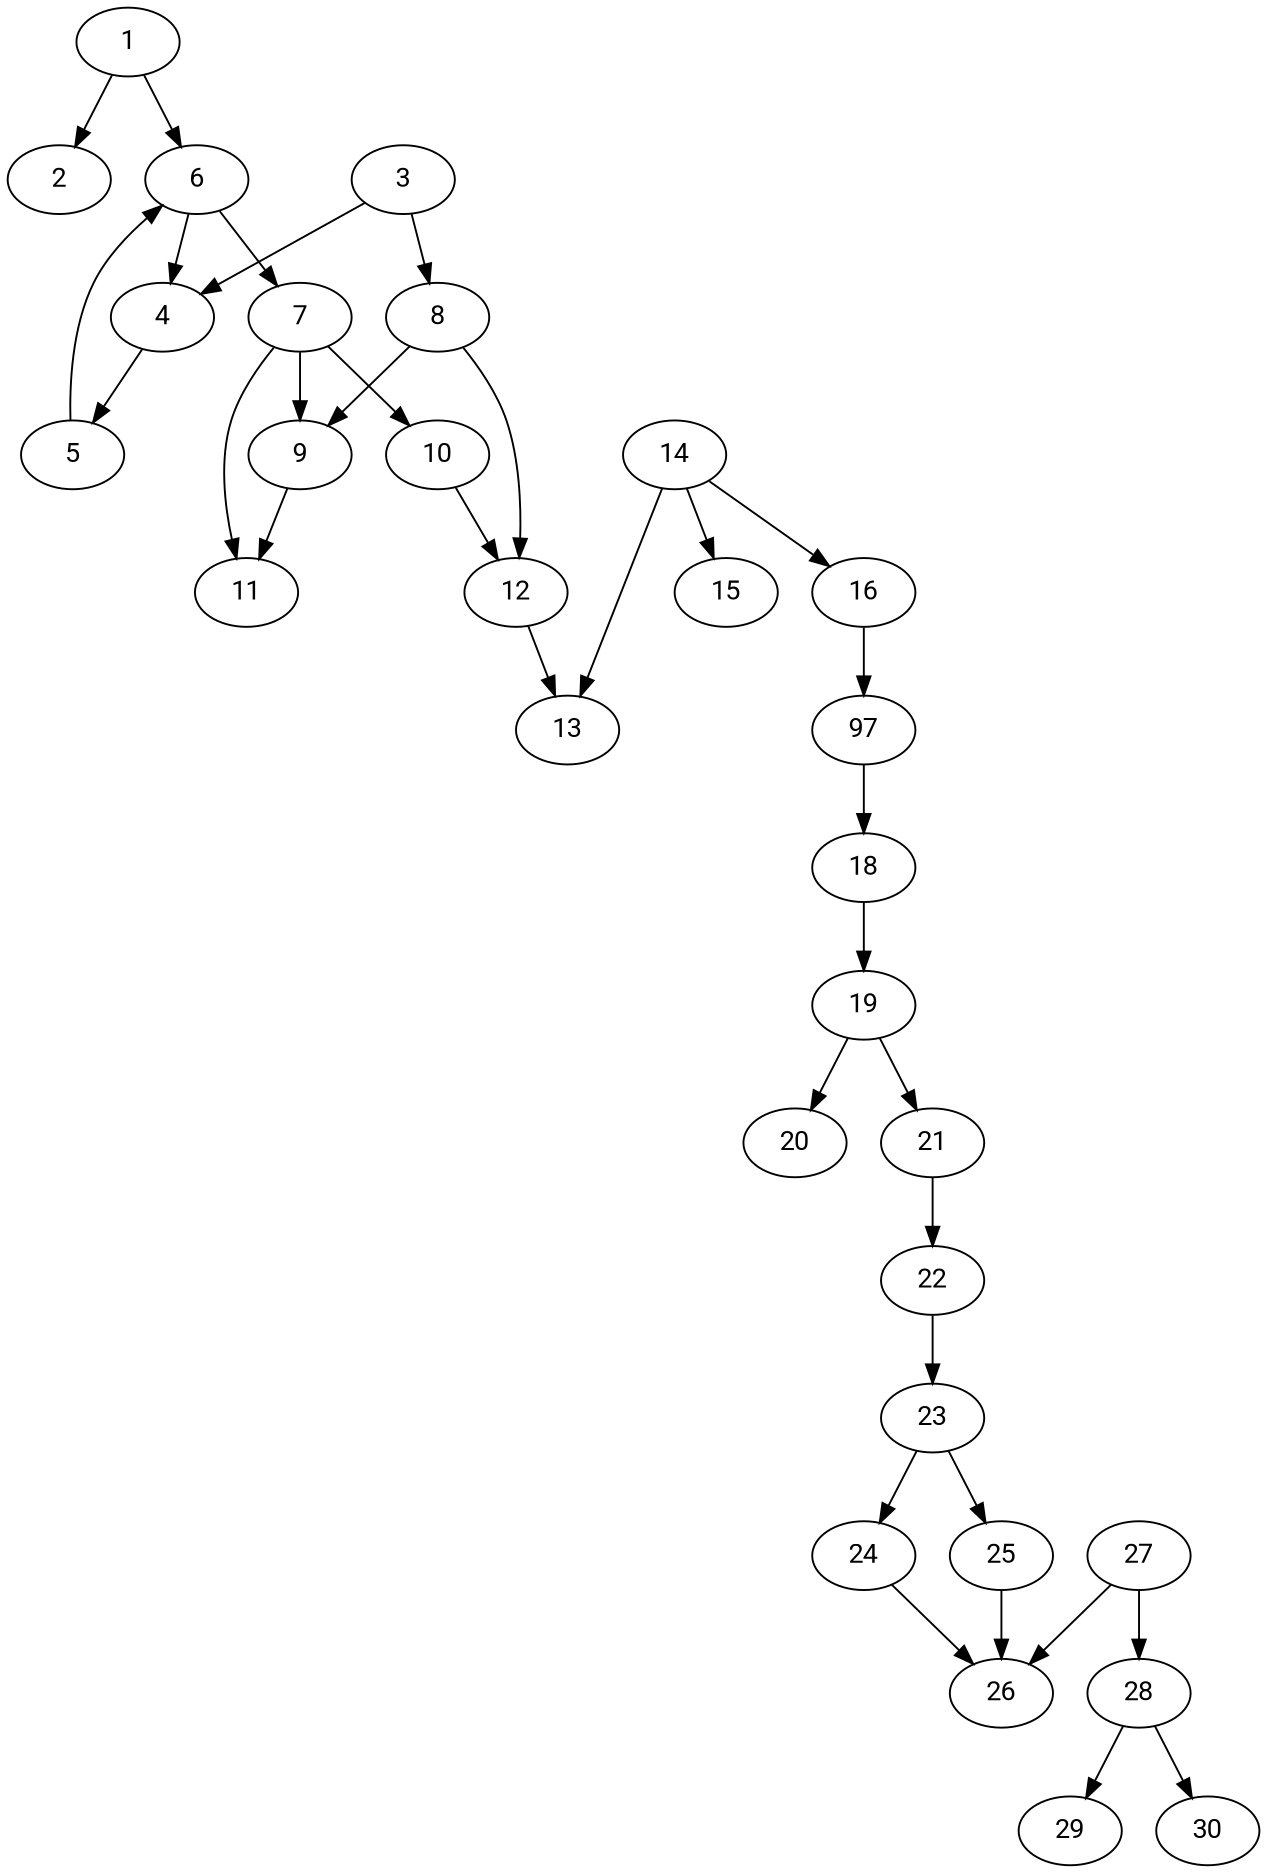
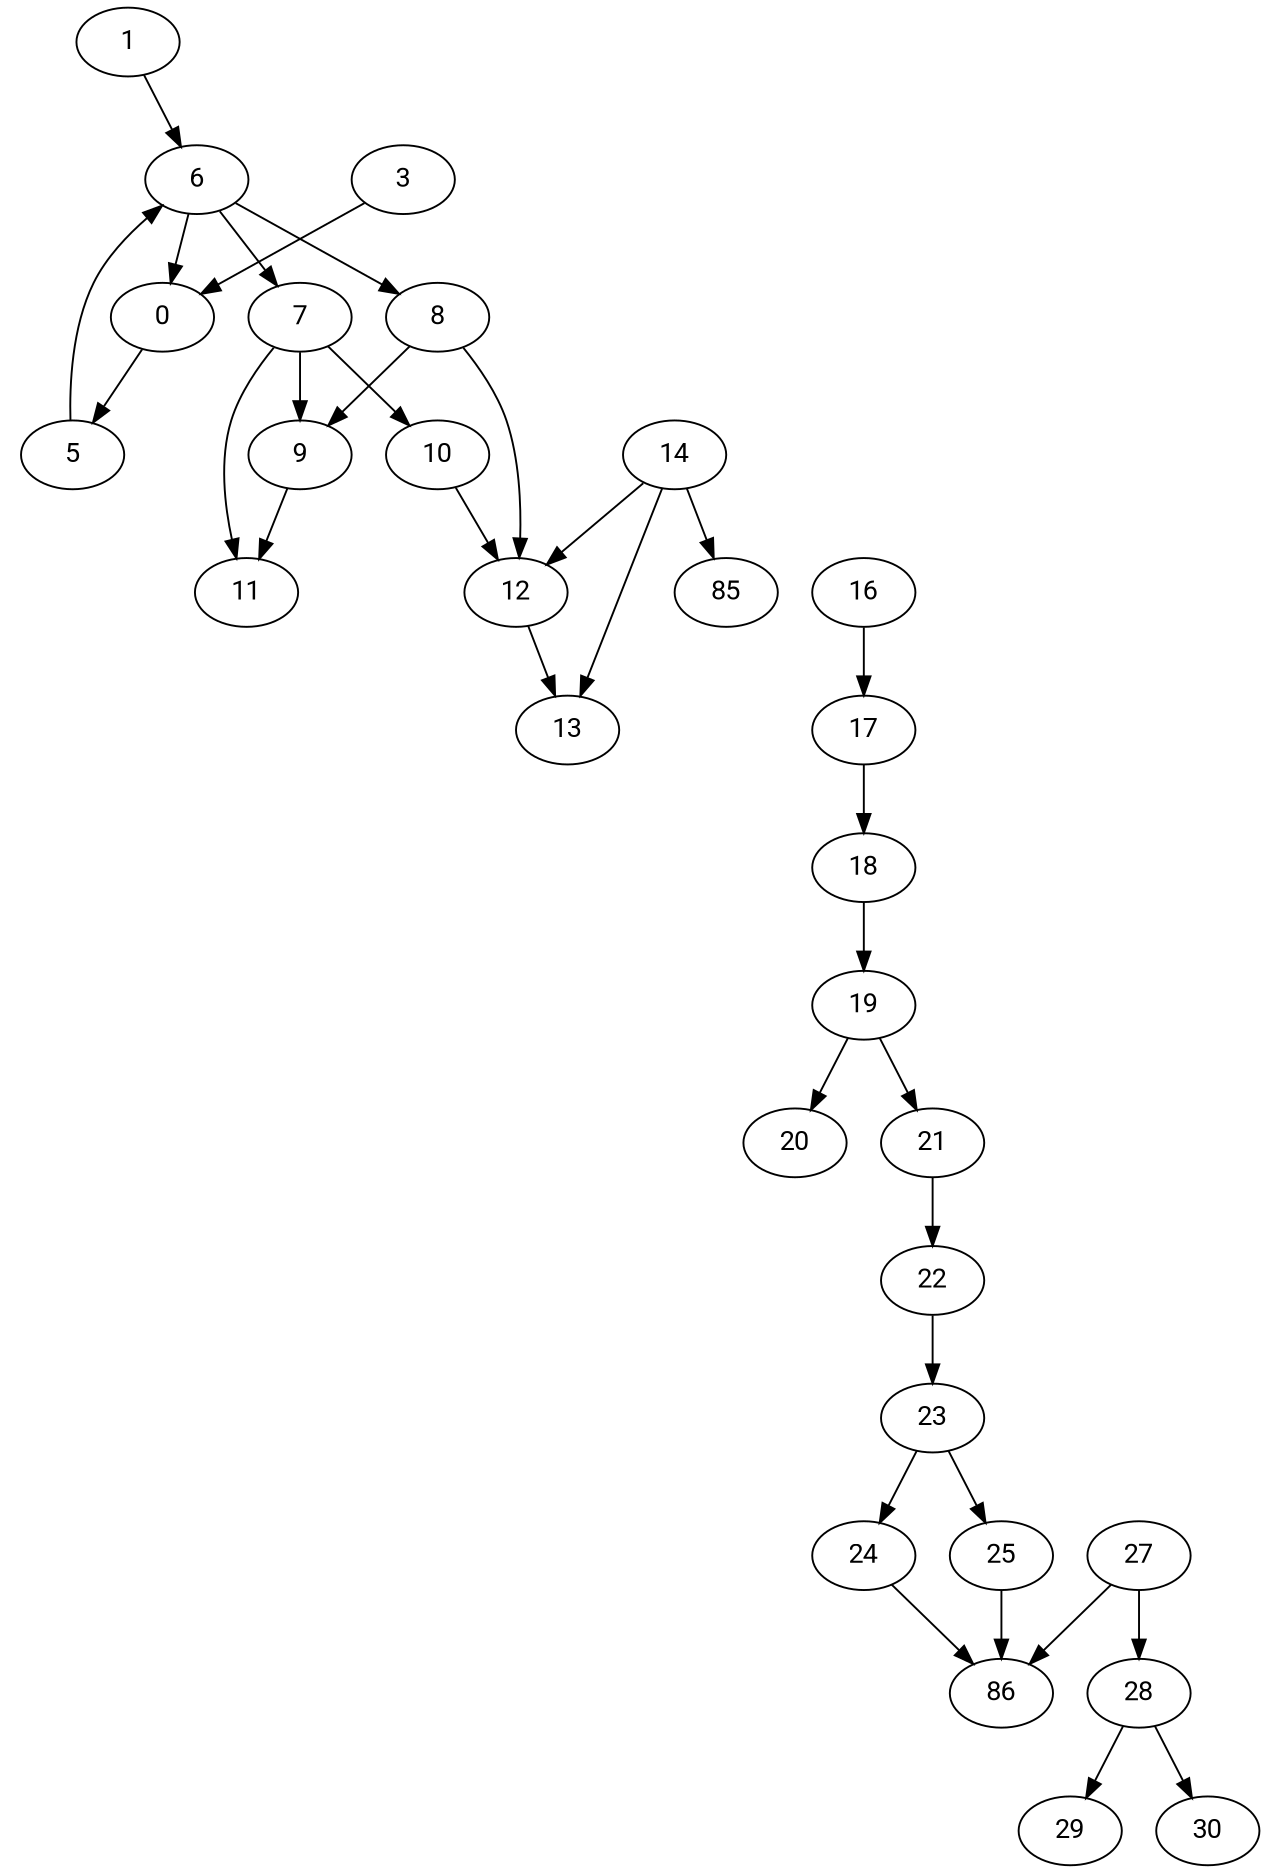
node "2": removed
edge "3" -> "8": now "6" -> "8"
node "4": label "4" -> "0"
edge "14" -> "16": now "14" -> "12"
node "15": label "15" -> "85"
node "97": label "97" -> "17"
node "26": label "26" -> "86"
